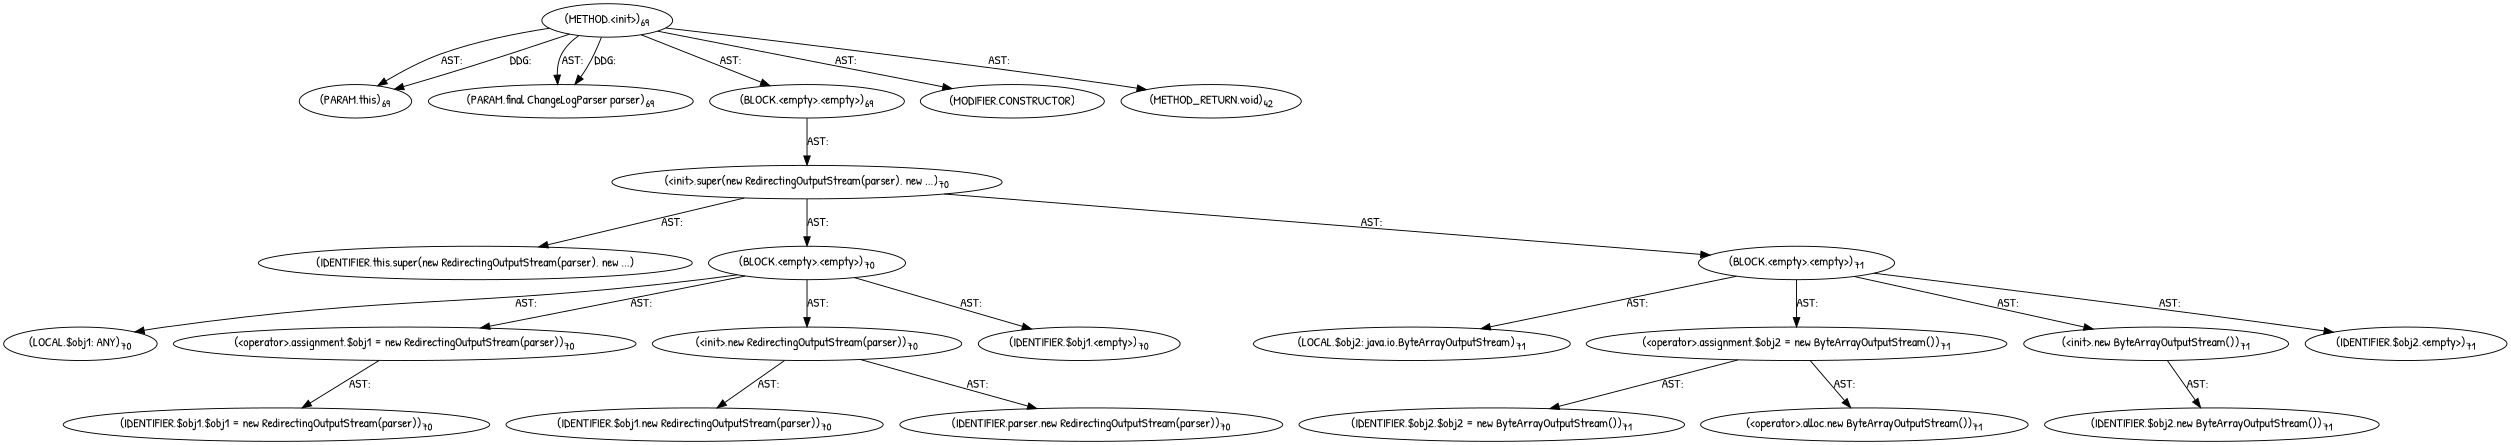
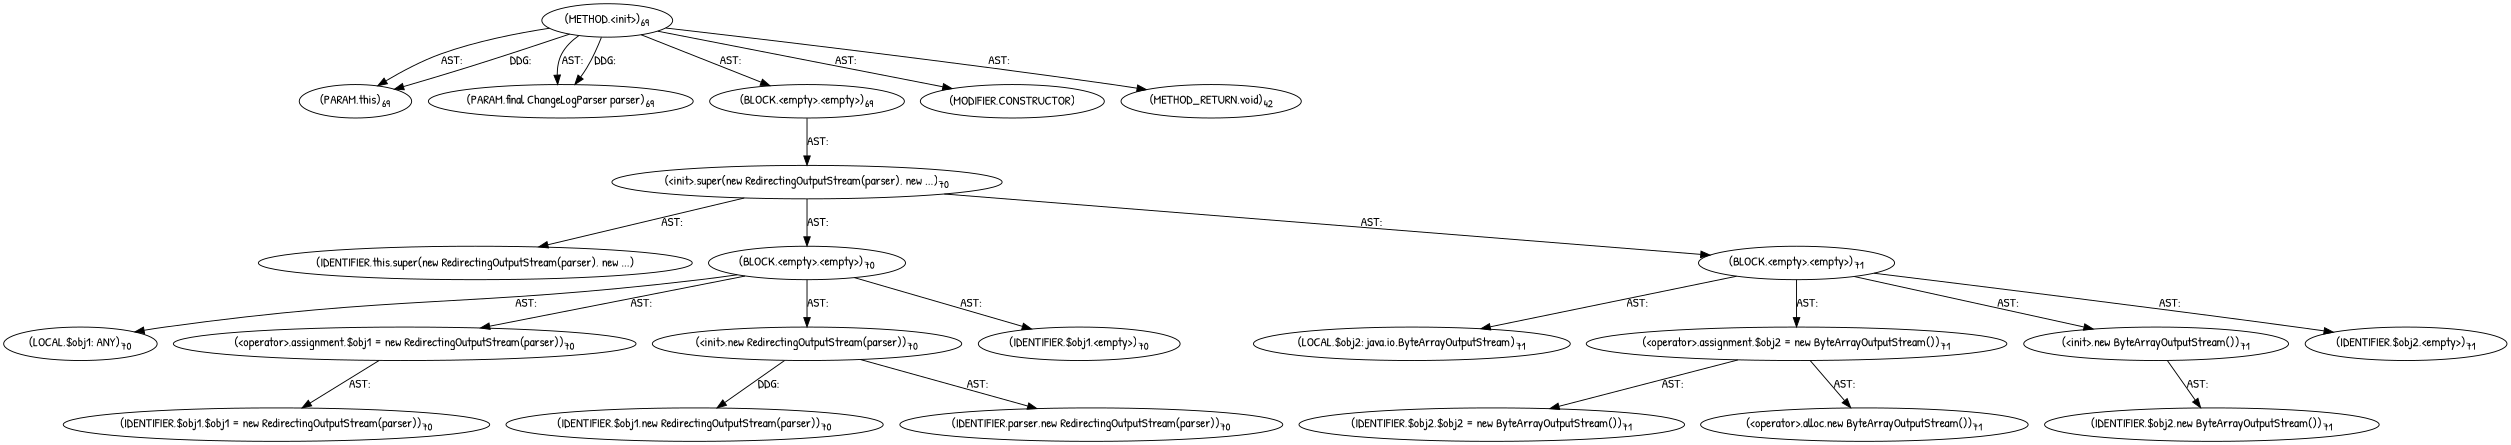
edge "(<init>,new RedirectingOutputStream(parser))" -> "(IDENTIFIER,$obj1,new RedirectingOutputStream(parser))": label "AST: " -> "DDG: "
